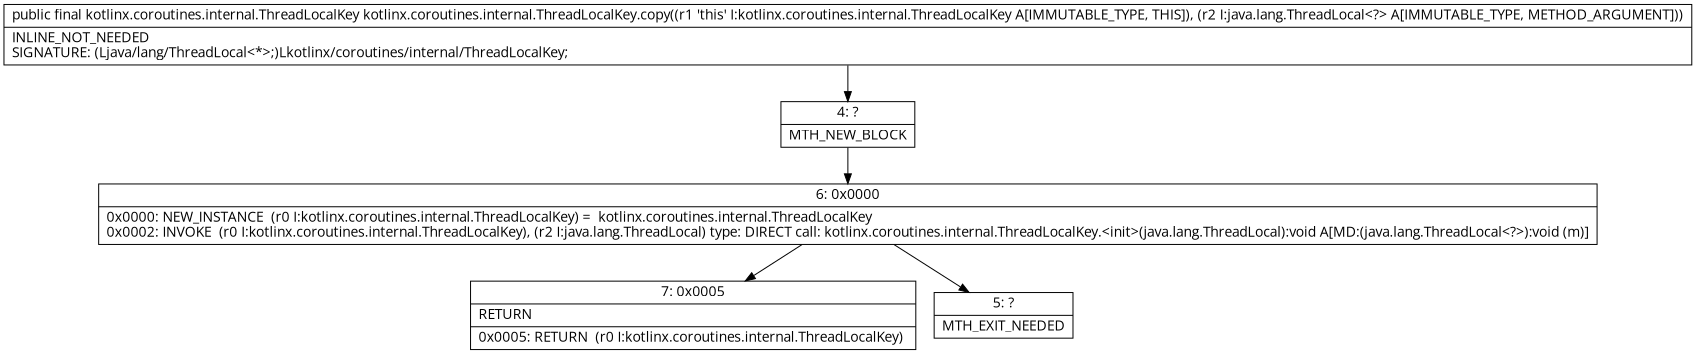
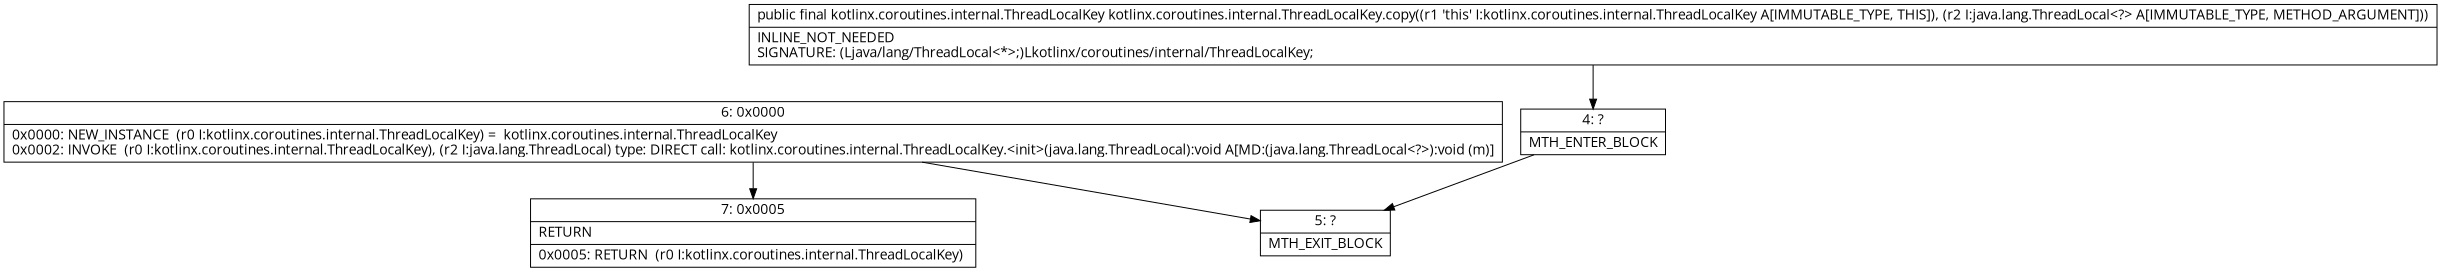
node "4: ?": text "MTH_NEW_BLOCK" -> "MTH_ENTER_BLOCK"
edge "4: ?" -> "6: 0x0000": now "4: ?" -> "5: ?"
node "5: ?": text "MTH_EXIT_NEEDED" -> "MTH_EXIT_BLOCK"
